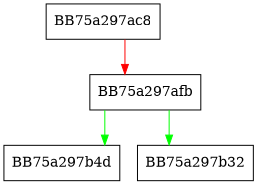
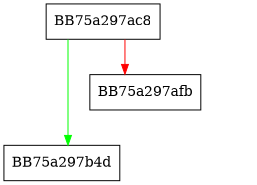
edge "BB75a297afb" -> "BB75a297b4d": now "BB75a297ac8" -> "BB75a297b4d"
node "BB75a297b32": removed
